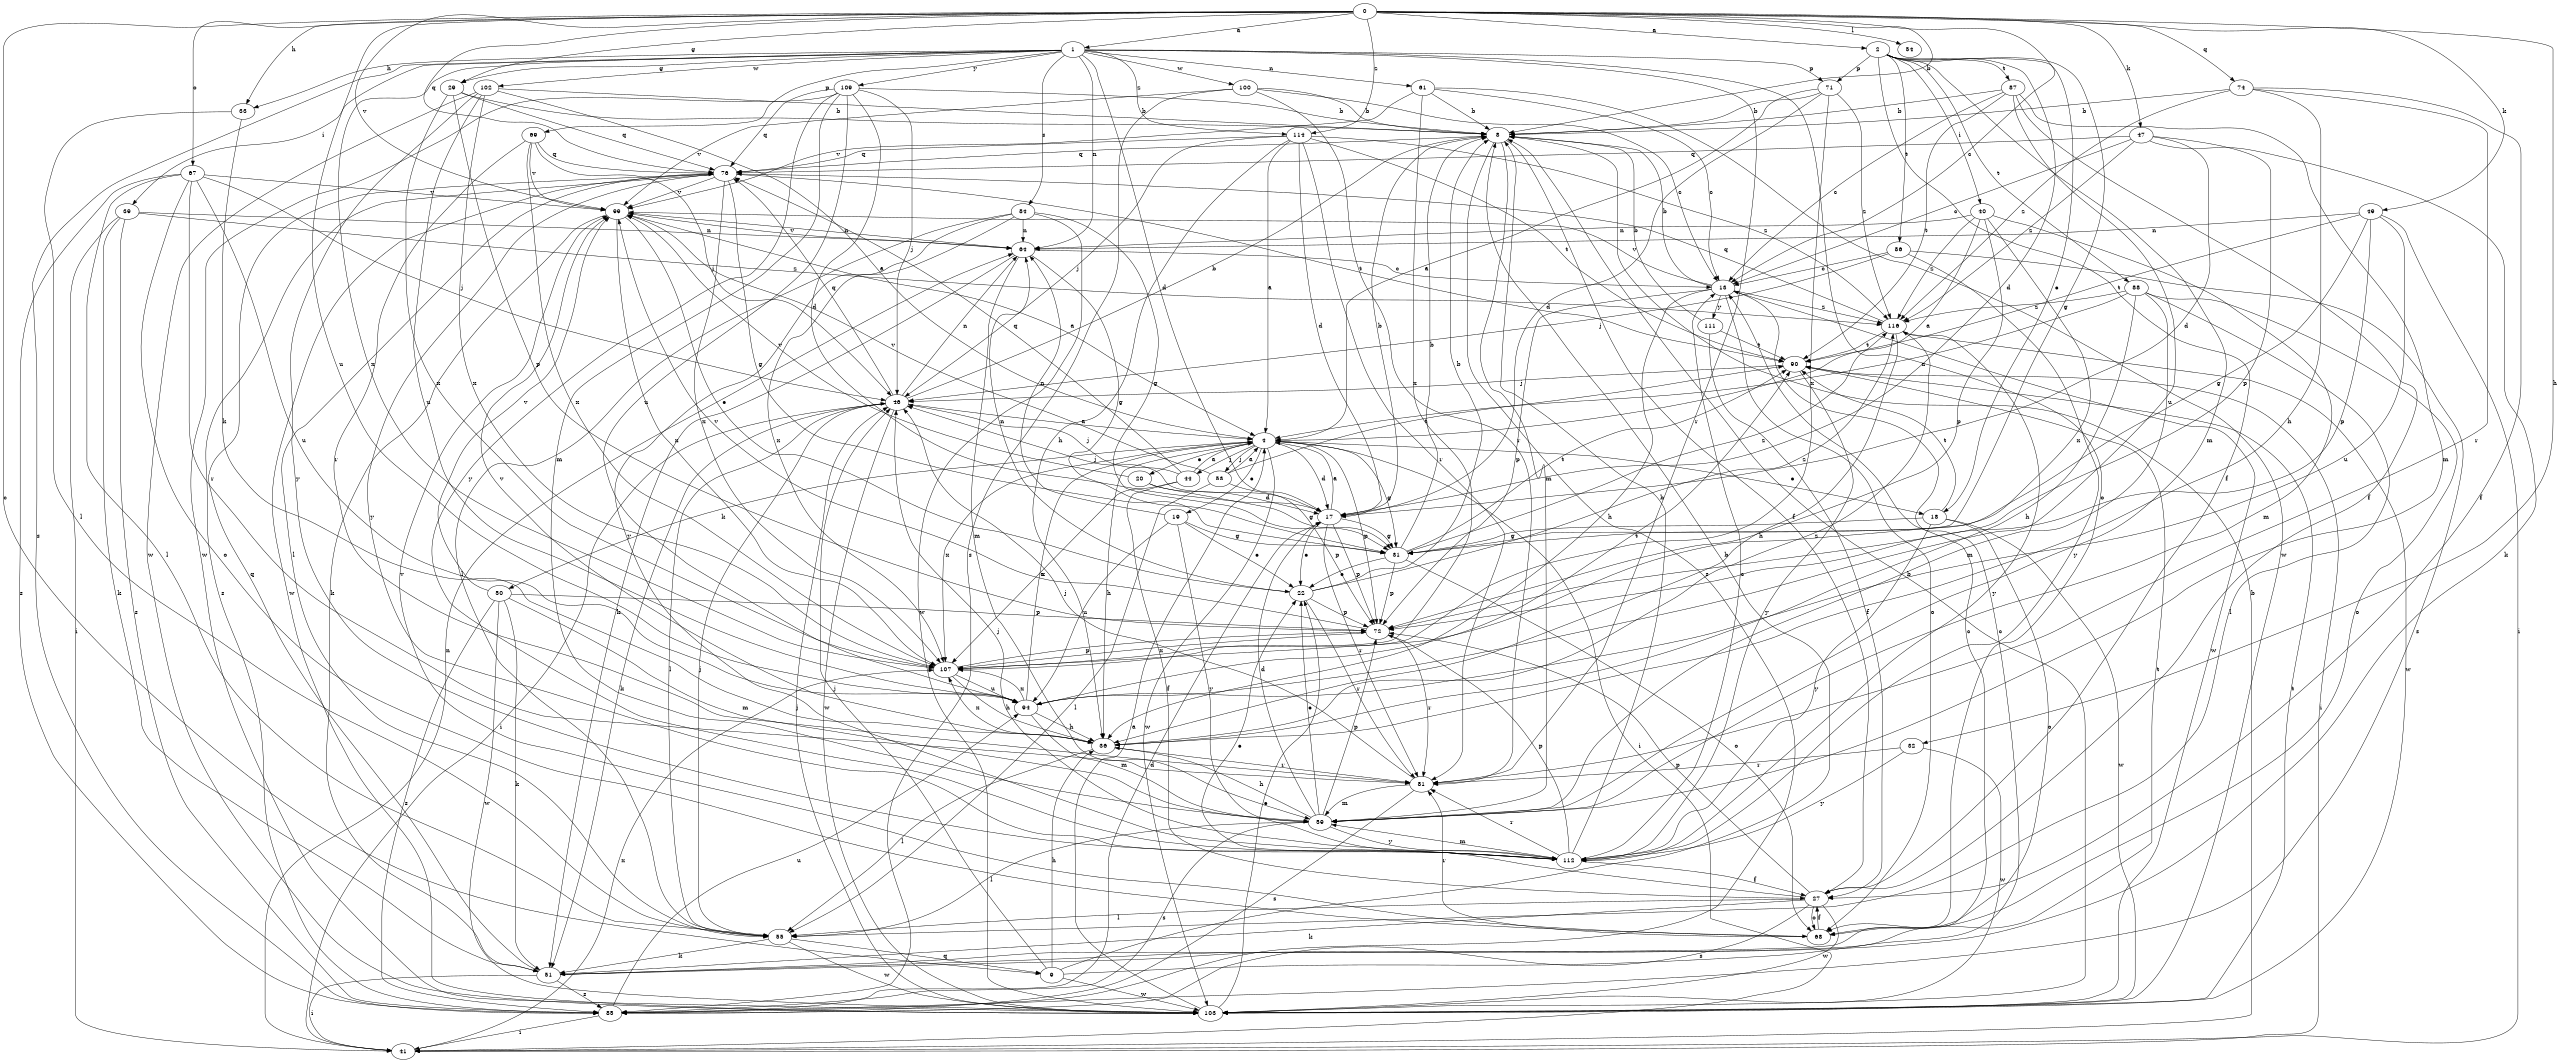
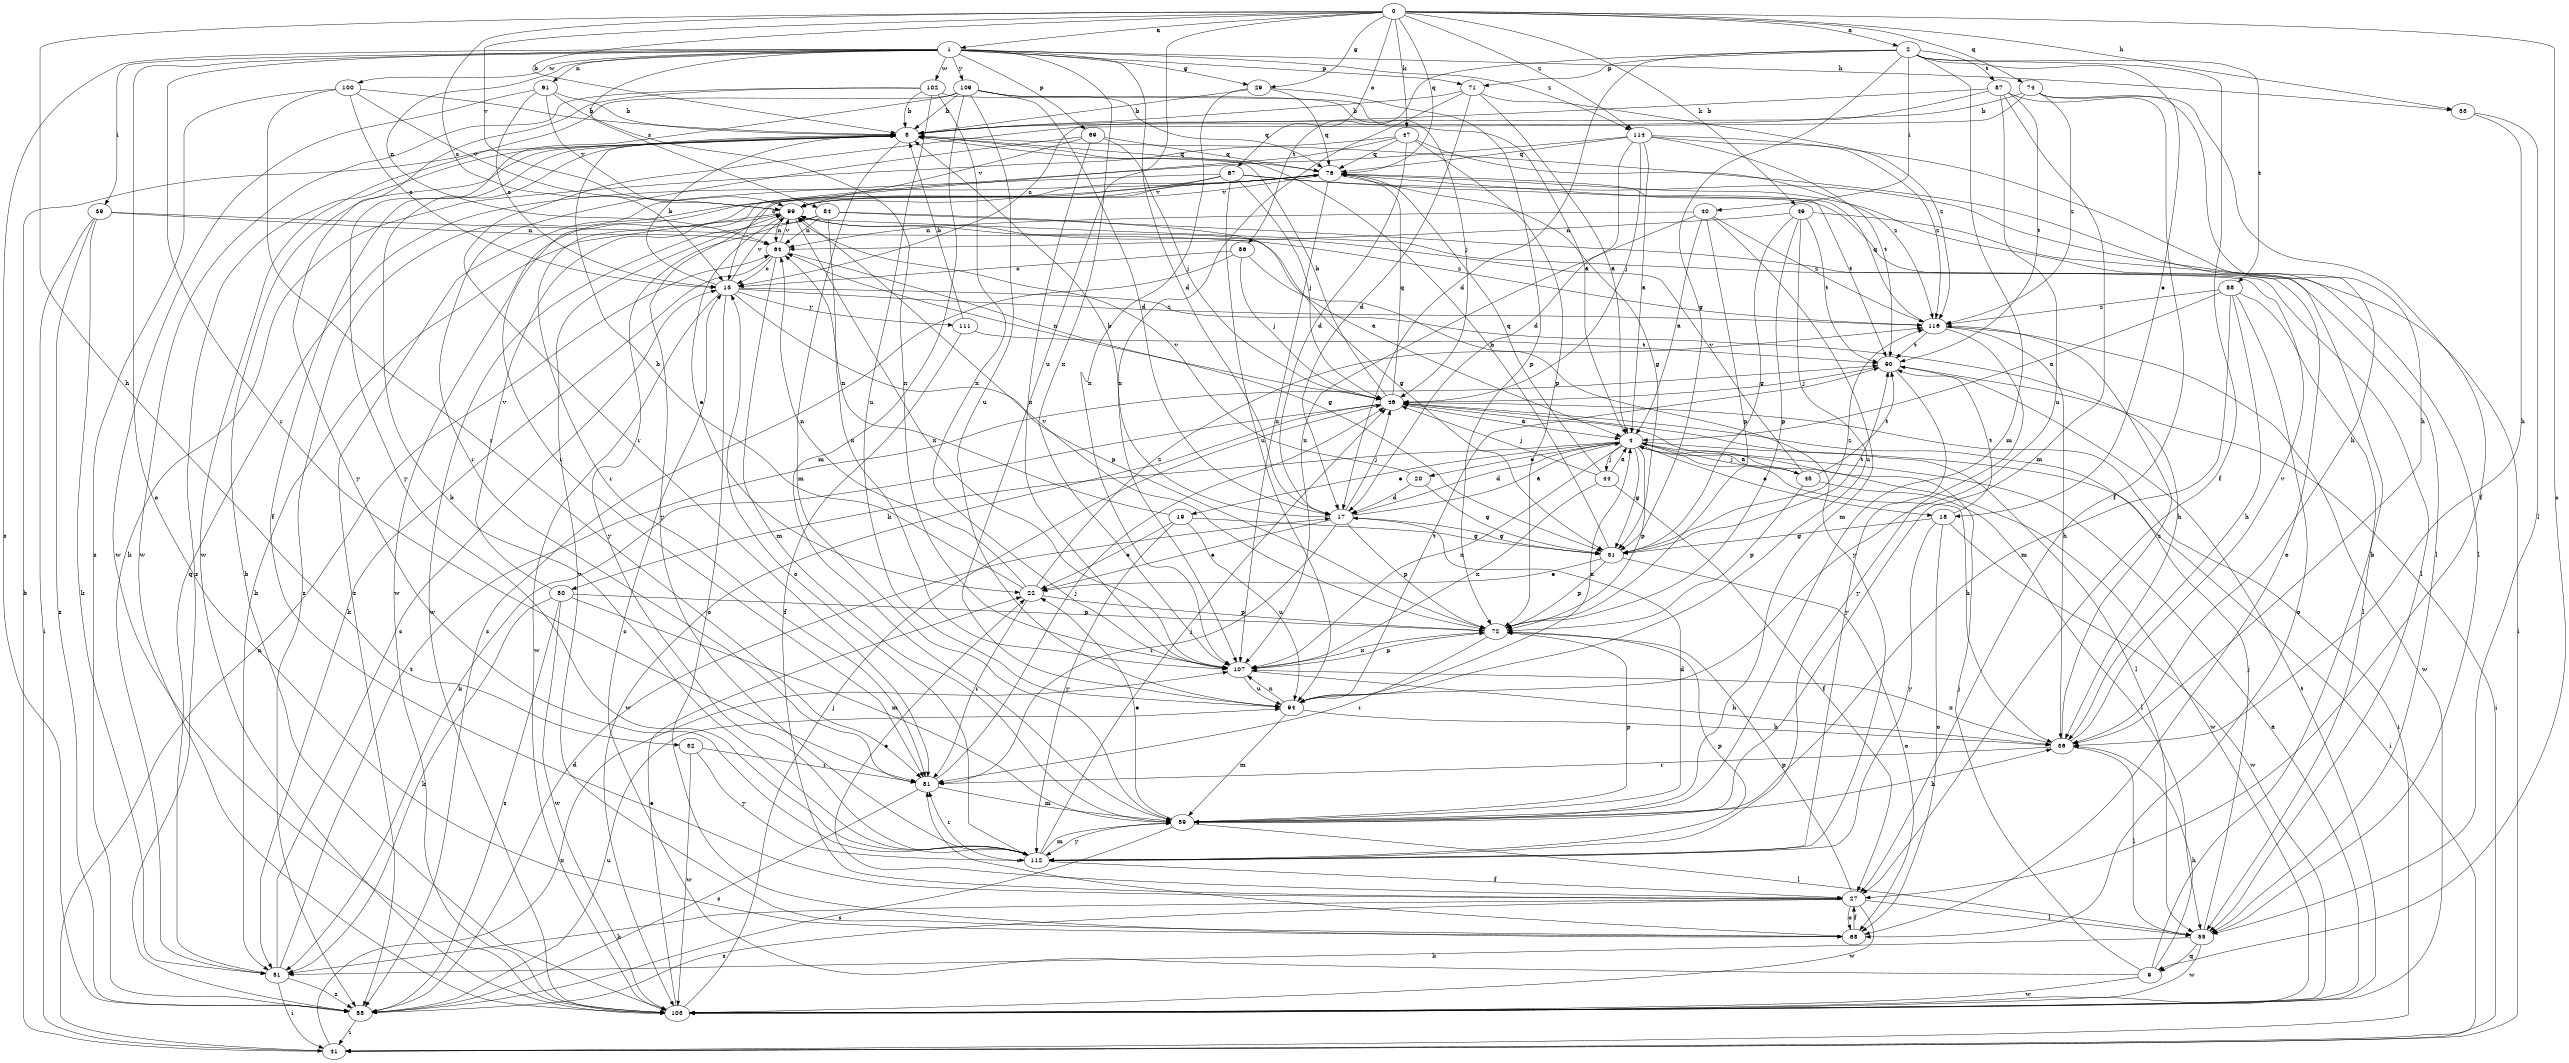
node "54": removed
edge "33" -> "36": label "k" -> "h"
node "53": label "53" -> "43"
